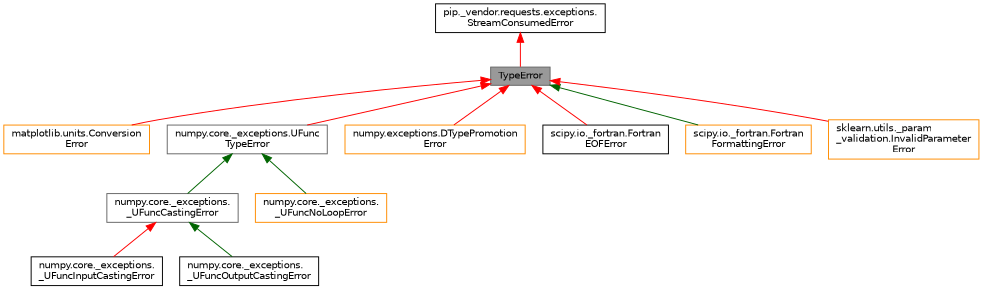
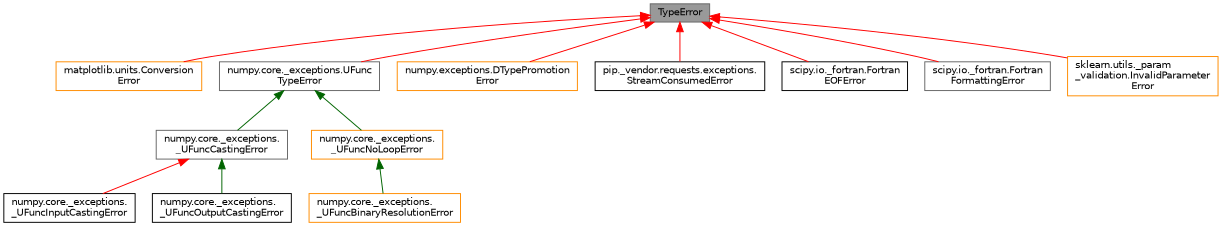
edge "TypeError" -> "pip._vendor.requests.exceptions. StreamConsumedError": reversed
edge "scipy.io._fortran.Fortran FormattingError" -> "TypeError": color darkgreen -> red
node "scipy.io._fortran.Fortran FormattingError": color darkorange -> gray40
node "numpy.core._exceptions. _UFuncBinaryResolutionError": added
